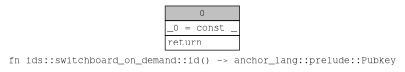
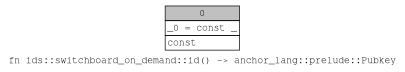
node "0": text "return" -> "const"
